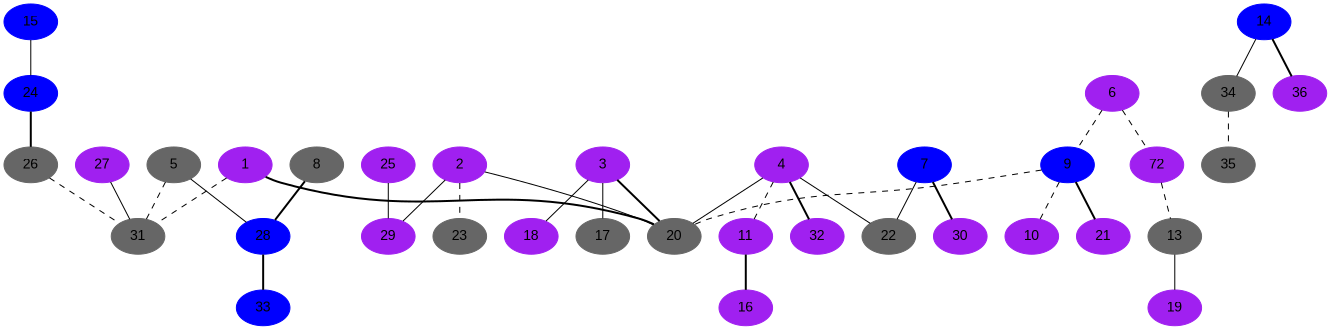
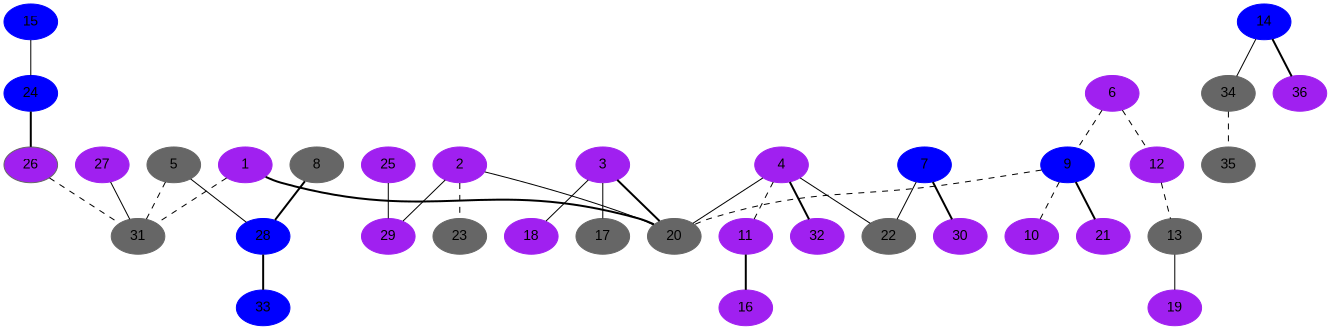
node "26": fillcolor gray40 -> purple
node "72": label "72" -> "12"
